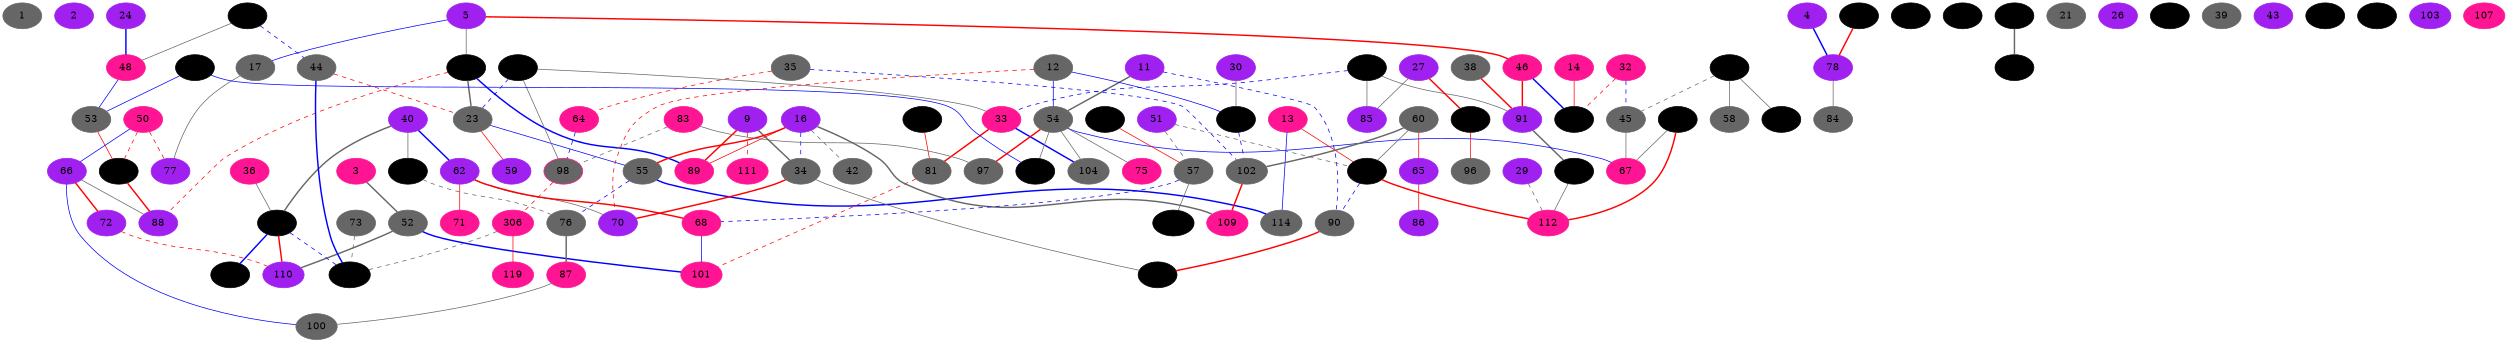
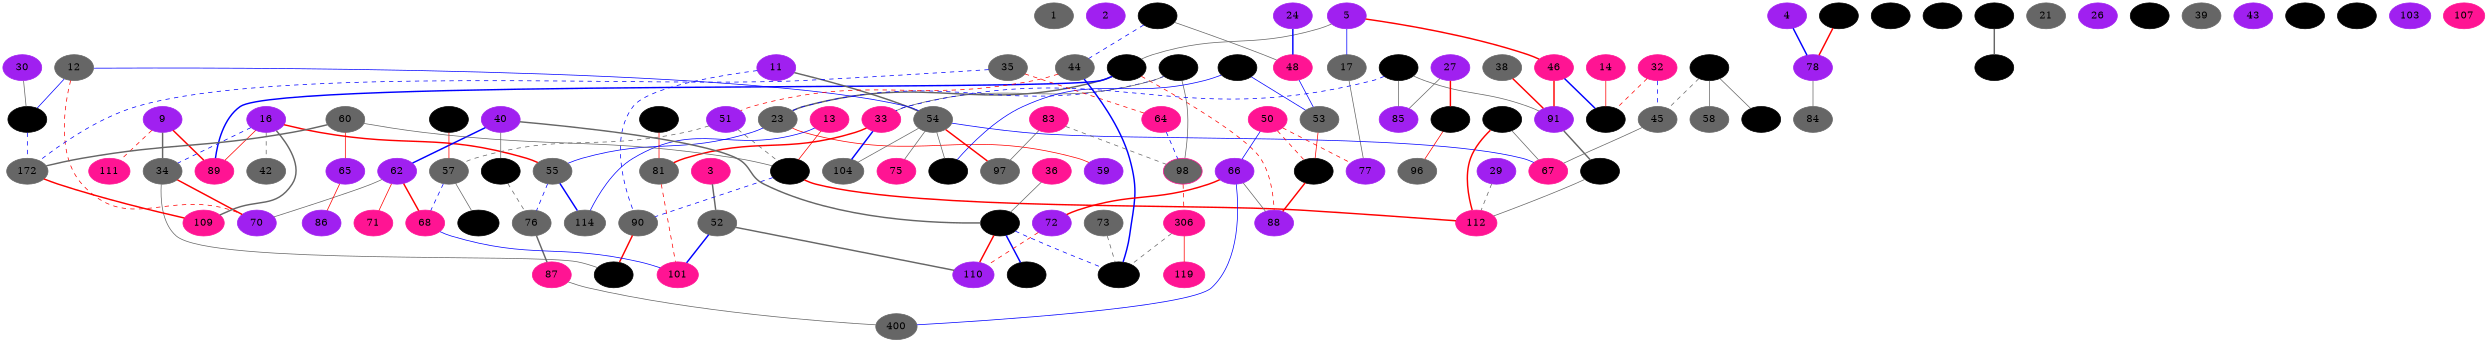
edge "44" -- "23": now "44" -- "51"
node "102": label "102" -> "172"
node "100": label "100" -> "400"
